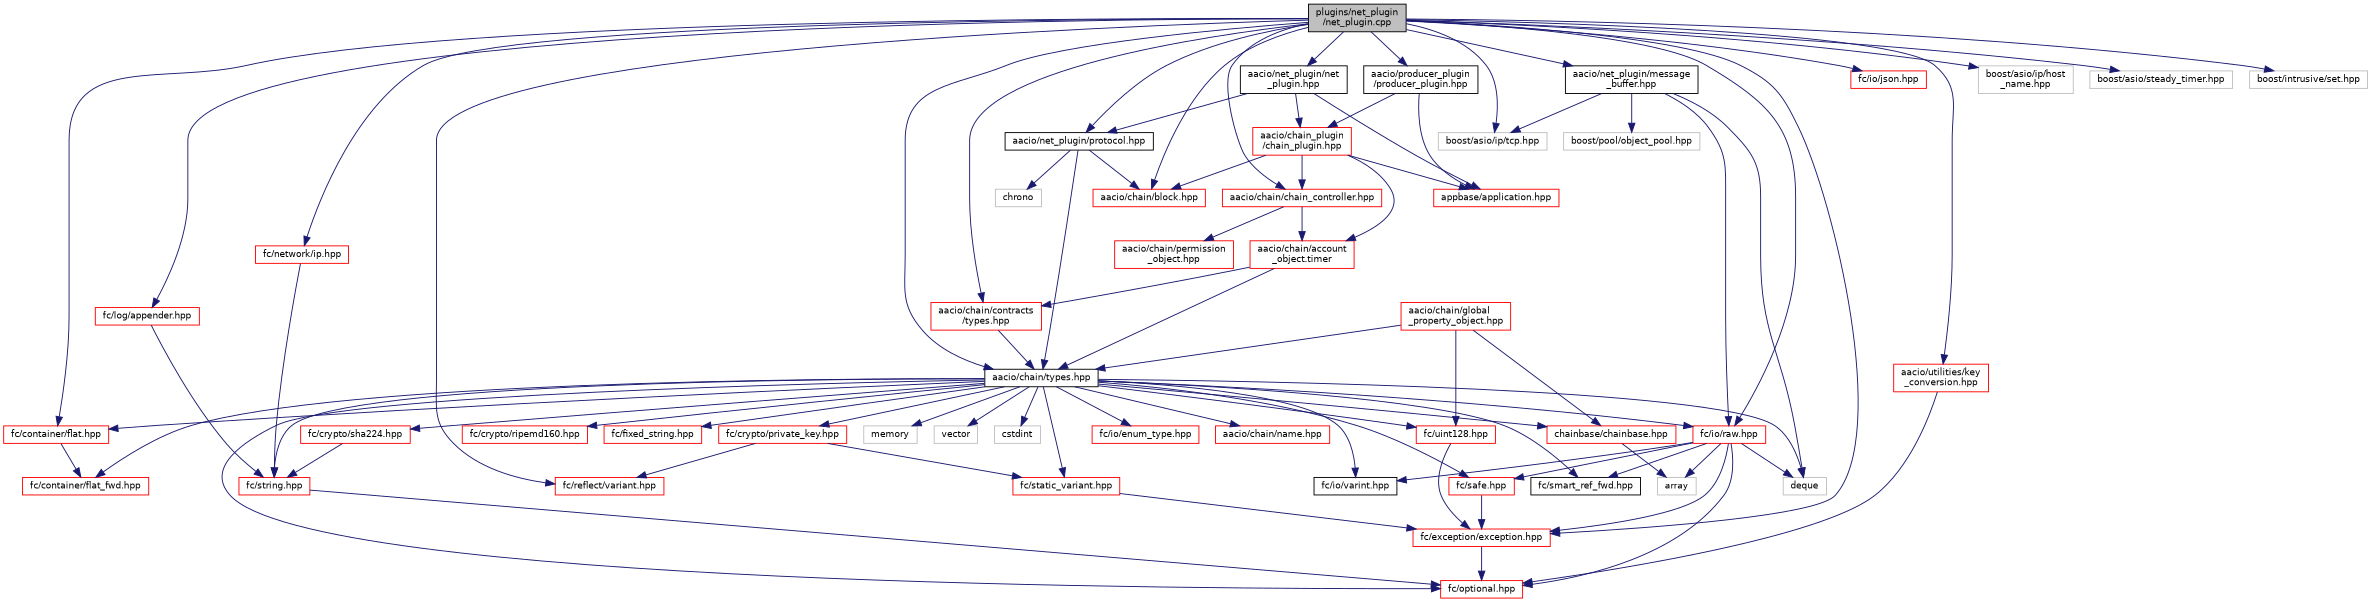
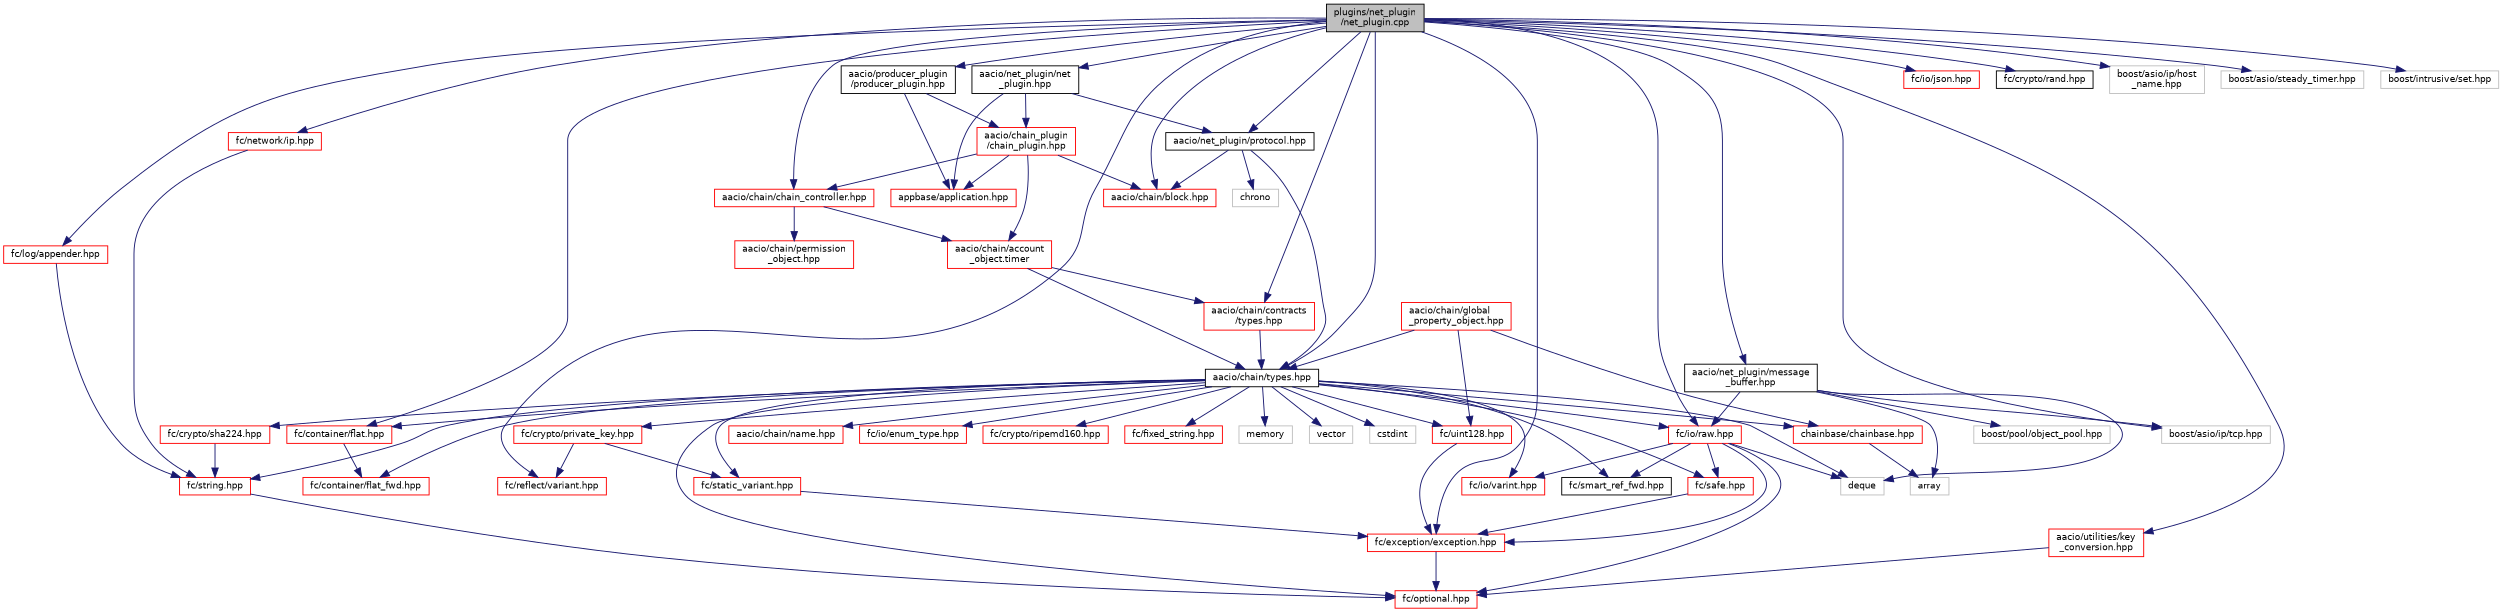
node "fc/crypto/rand.hpp": added
edge "fc/io/raw.hpp" -> "array": now "aacio/net_plugin/message _buffer.hpp" -> "array"
node "fc/io/varint.hpp": color black -> red
